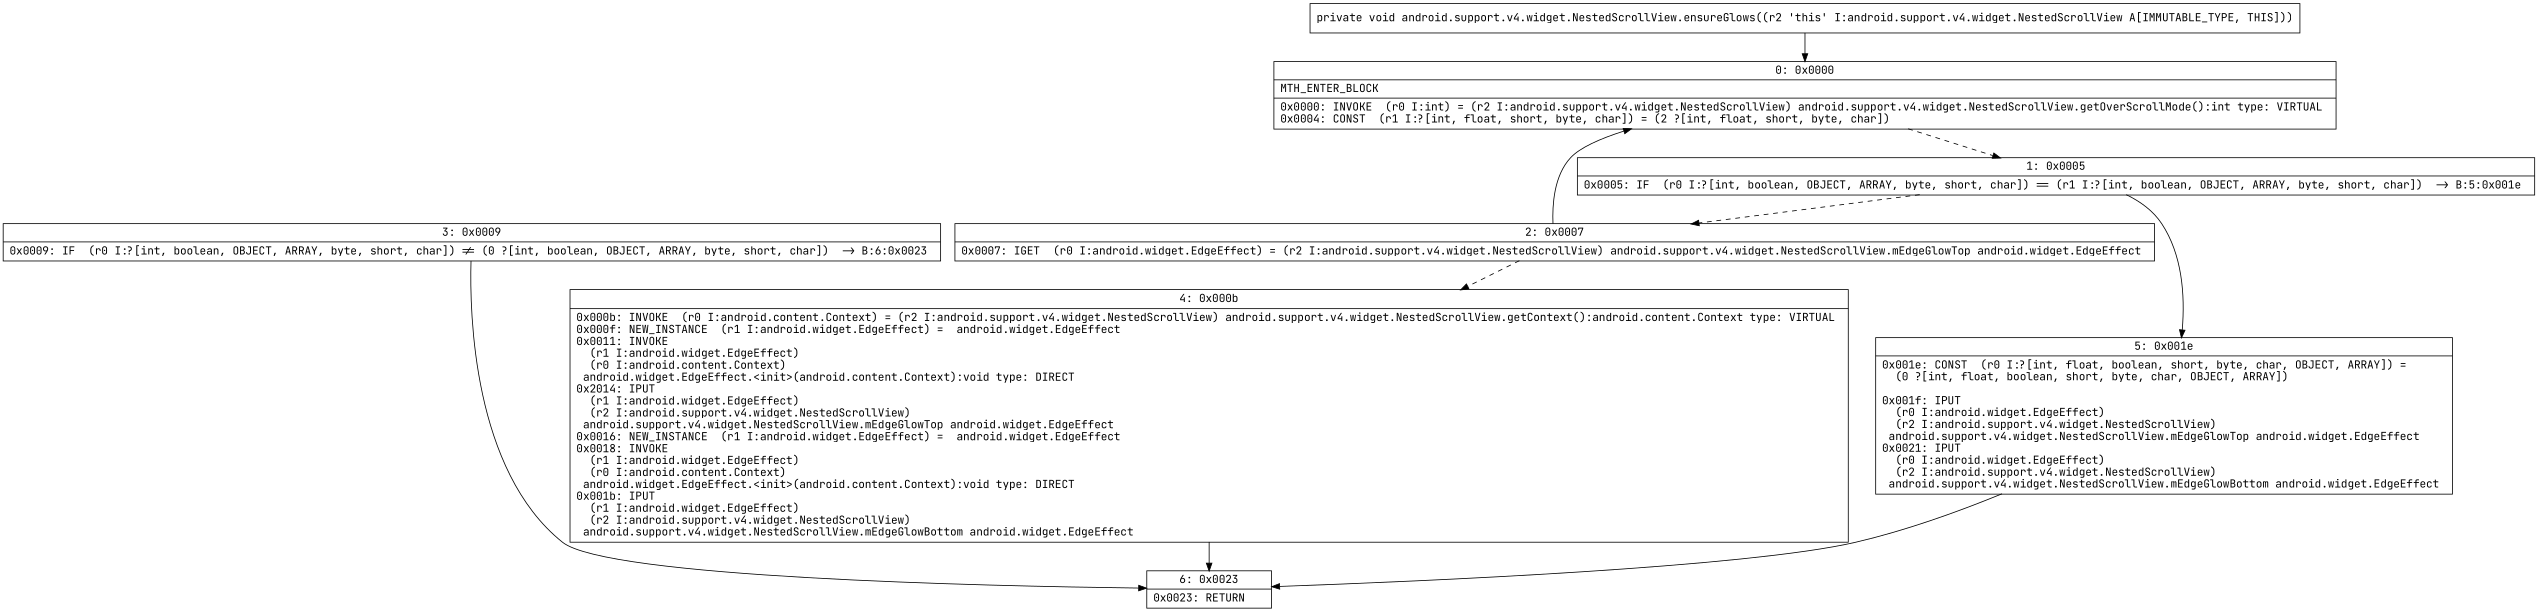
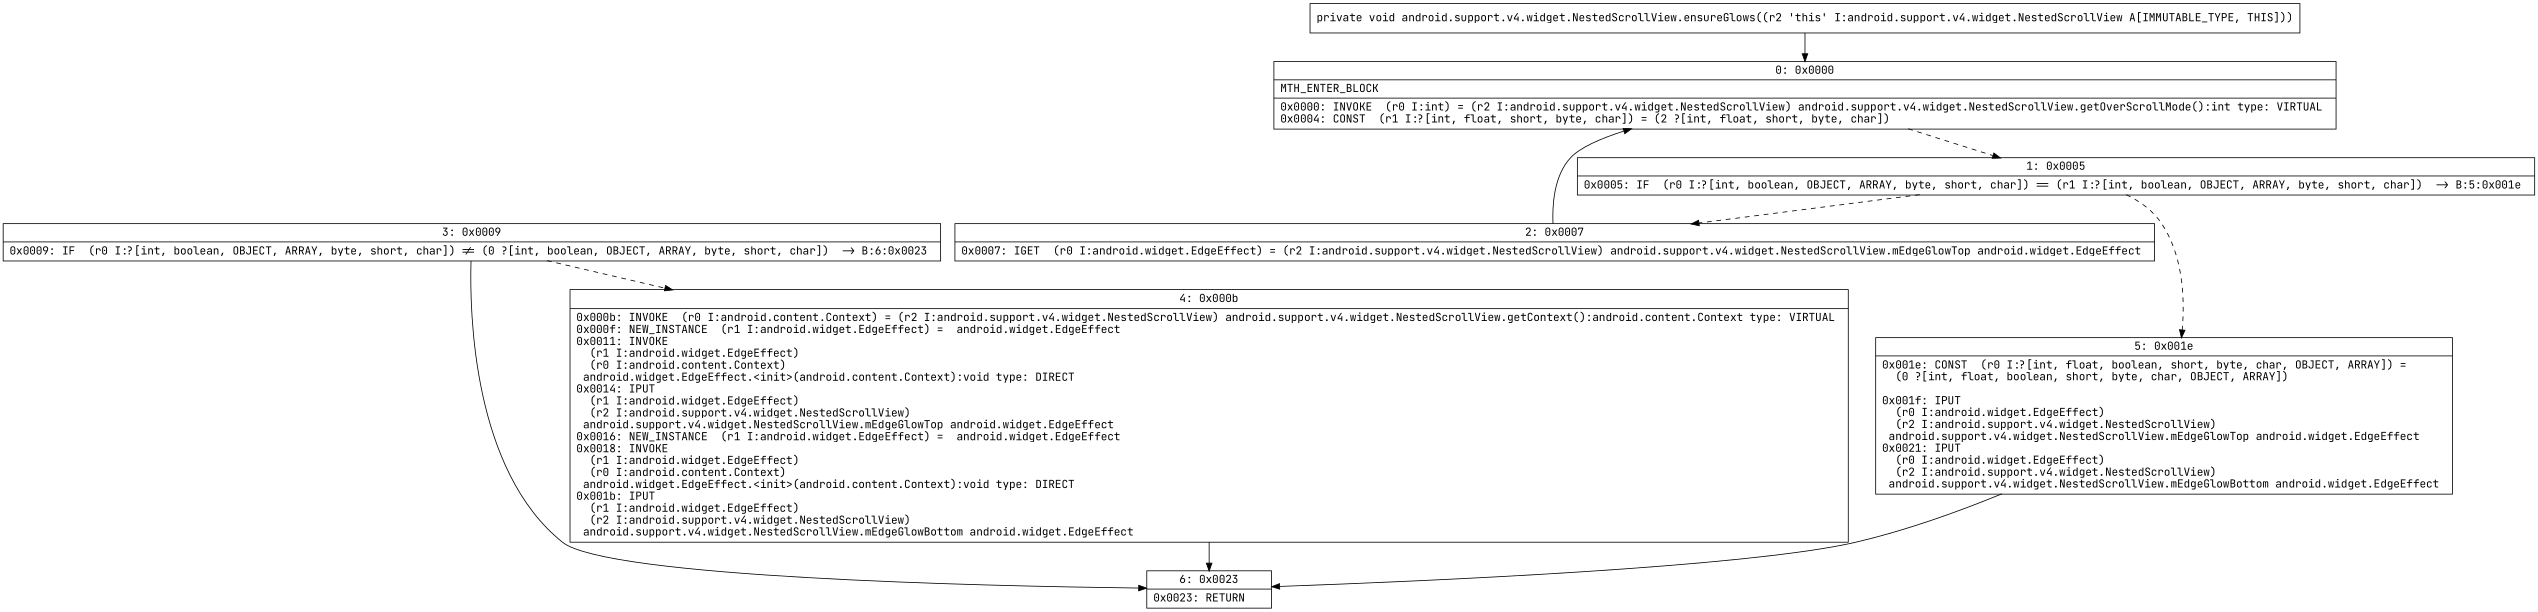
edge "1: 0x0005" -> "5: 0x001e": style solid -> dashed
edge "2: 0x0007" -> "4: 0x000b": now "3: 0x0009" -> "4: 0x000b"
node "4: 0x000b": text "0x2014: IPUT" -> "0x0014: IPUT"
